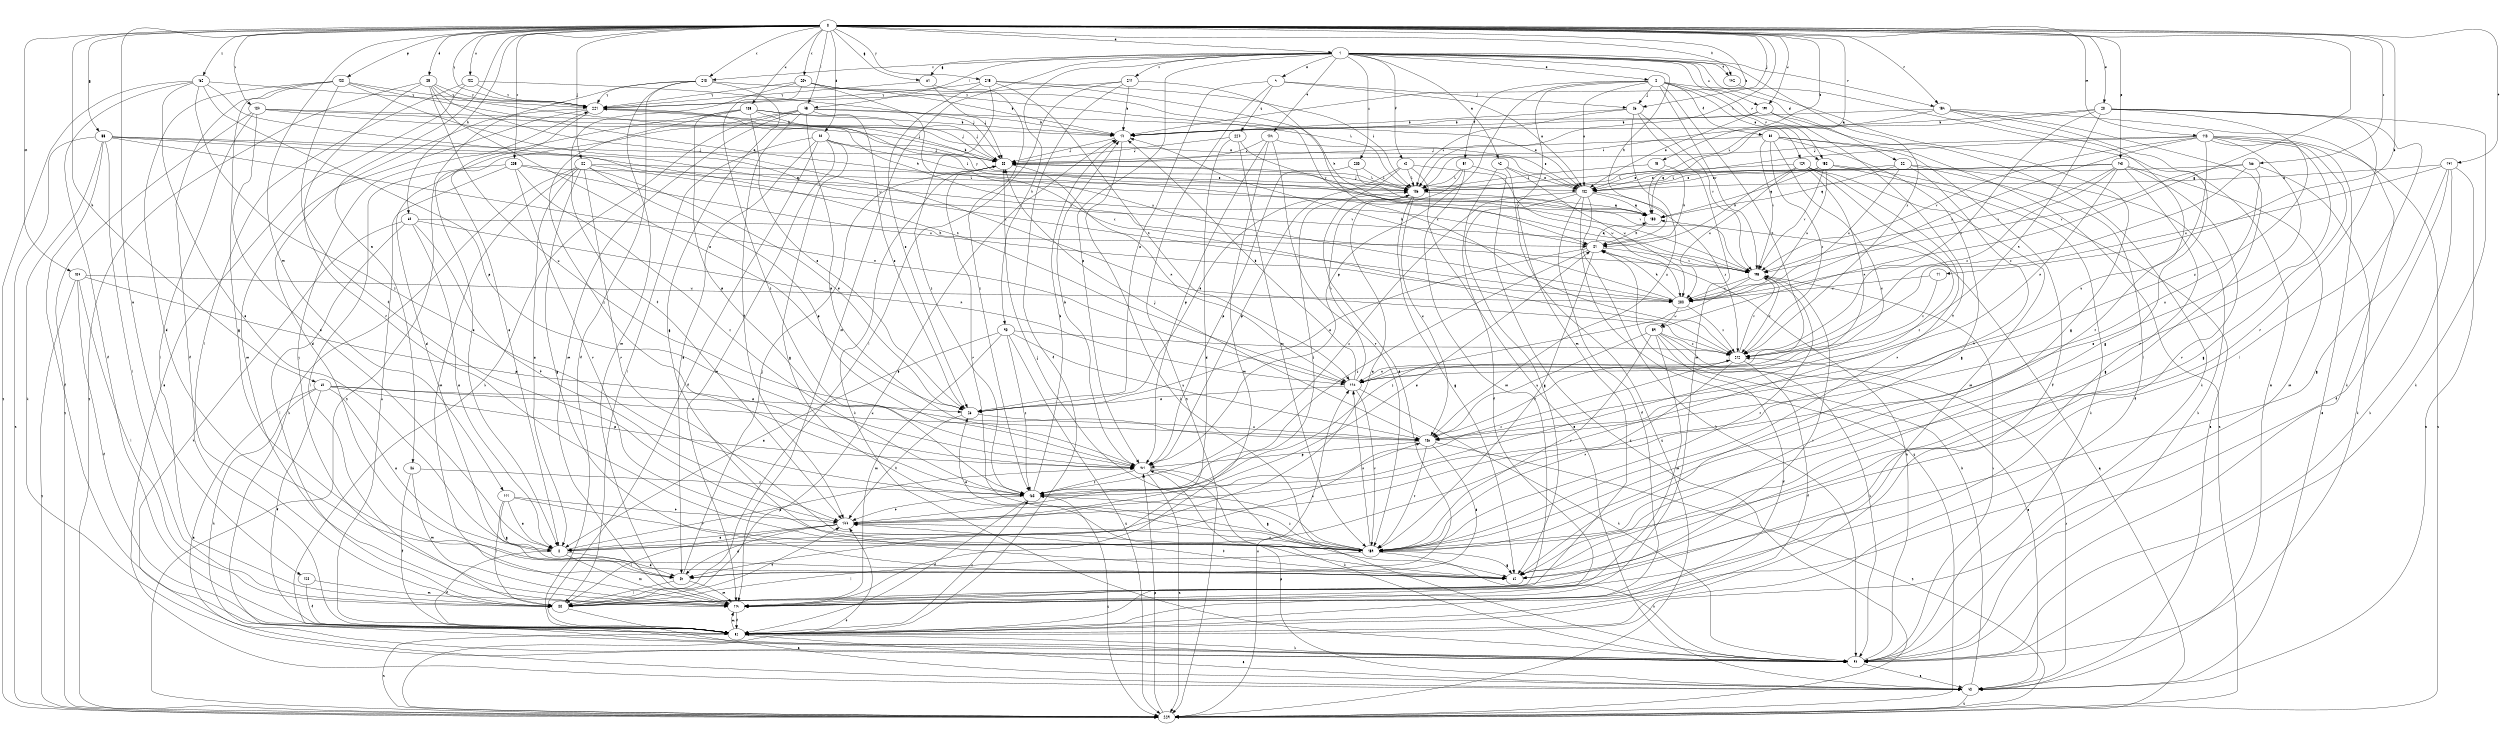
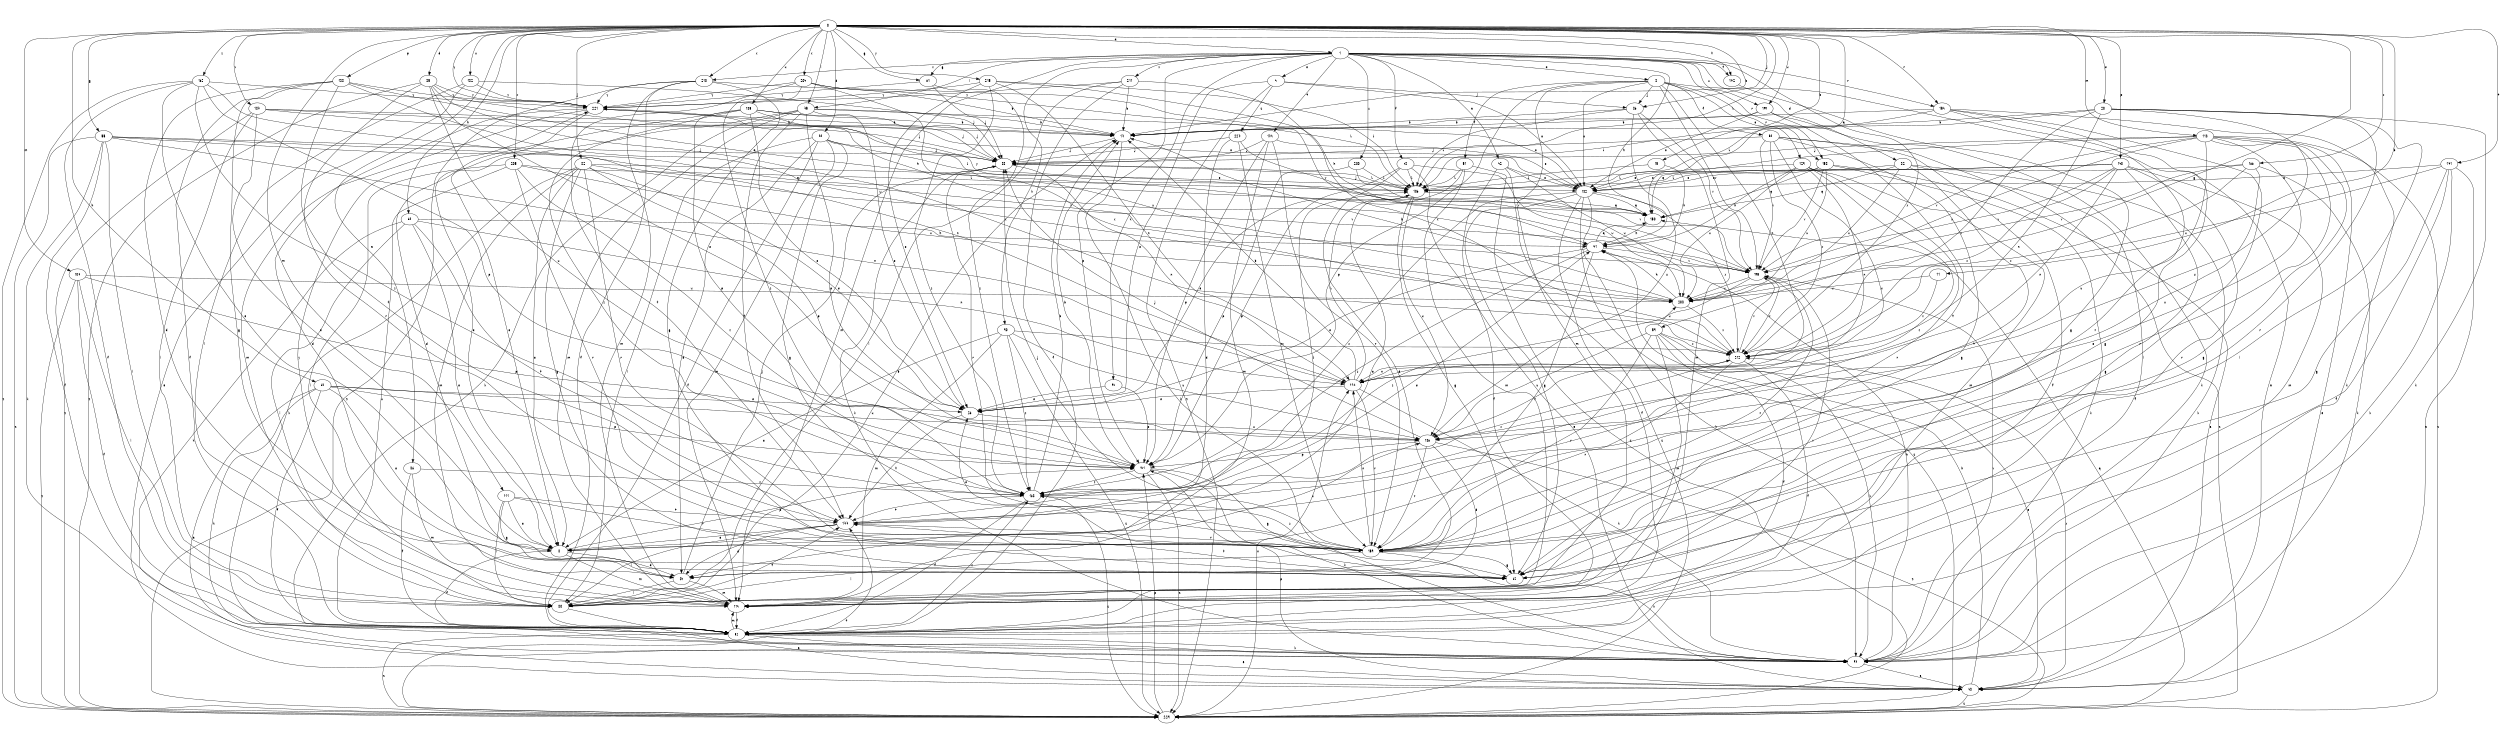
edge "221" -> "106": now "221" -> "17"
node "81": label "81" -> "71"
edge "203" -> "59": reversed
node "94": added
edge "159" -> "177": reversed
node "128": removed
